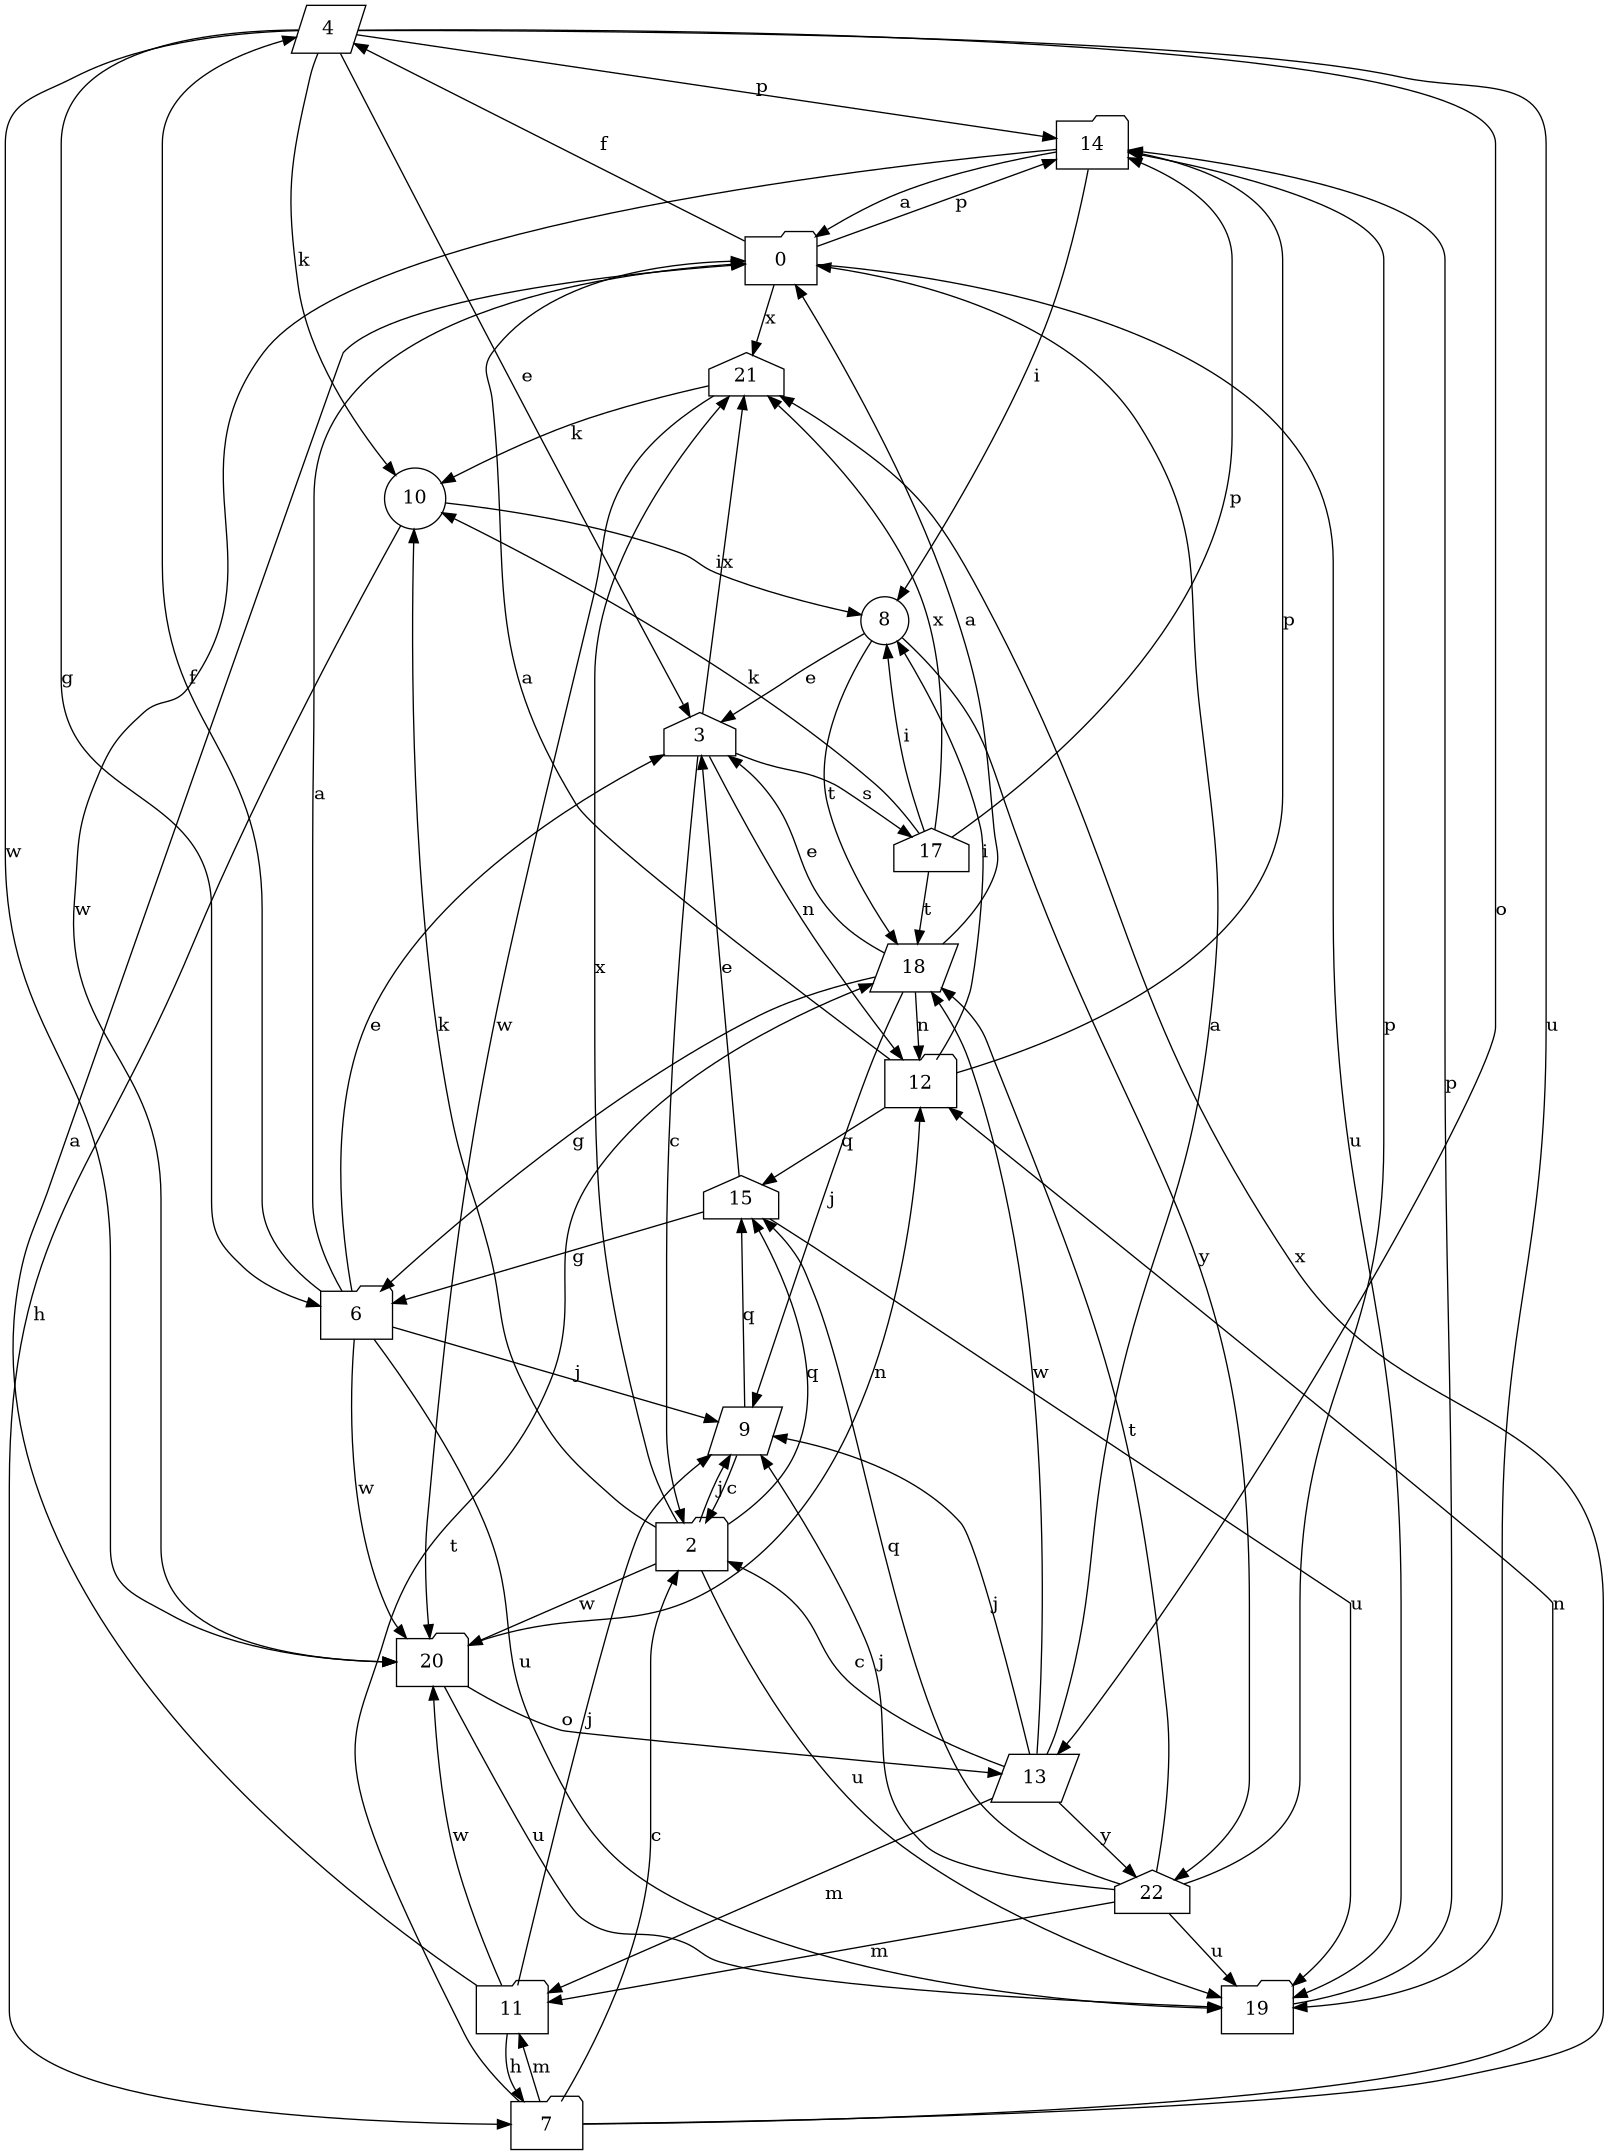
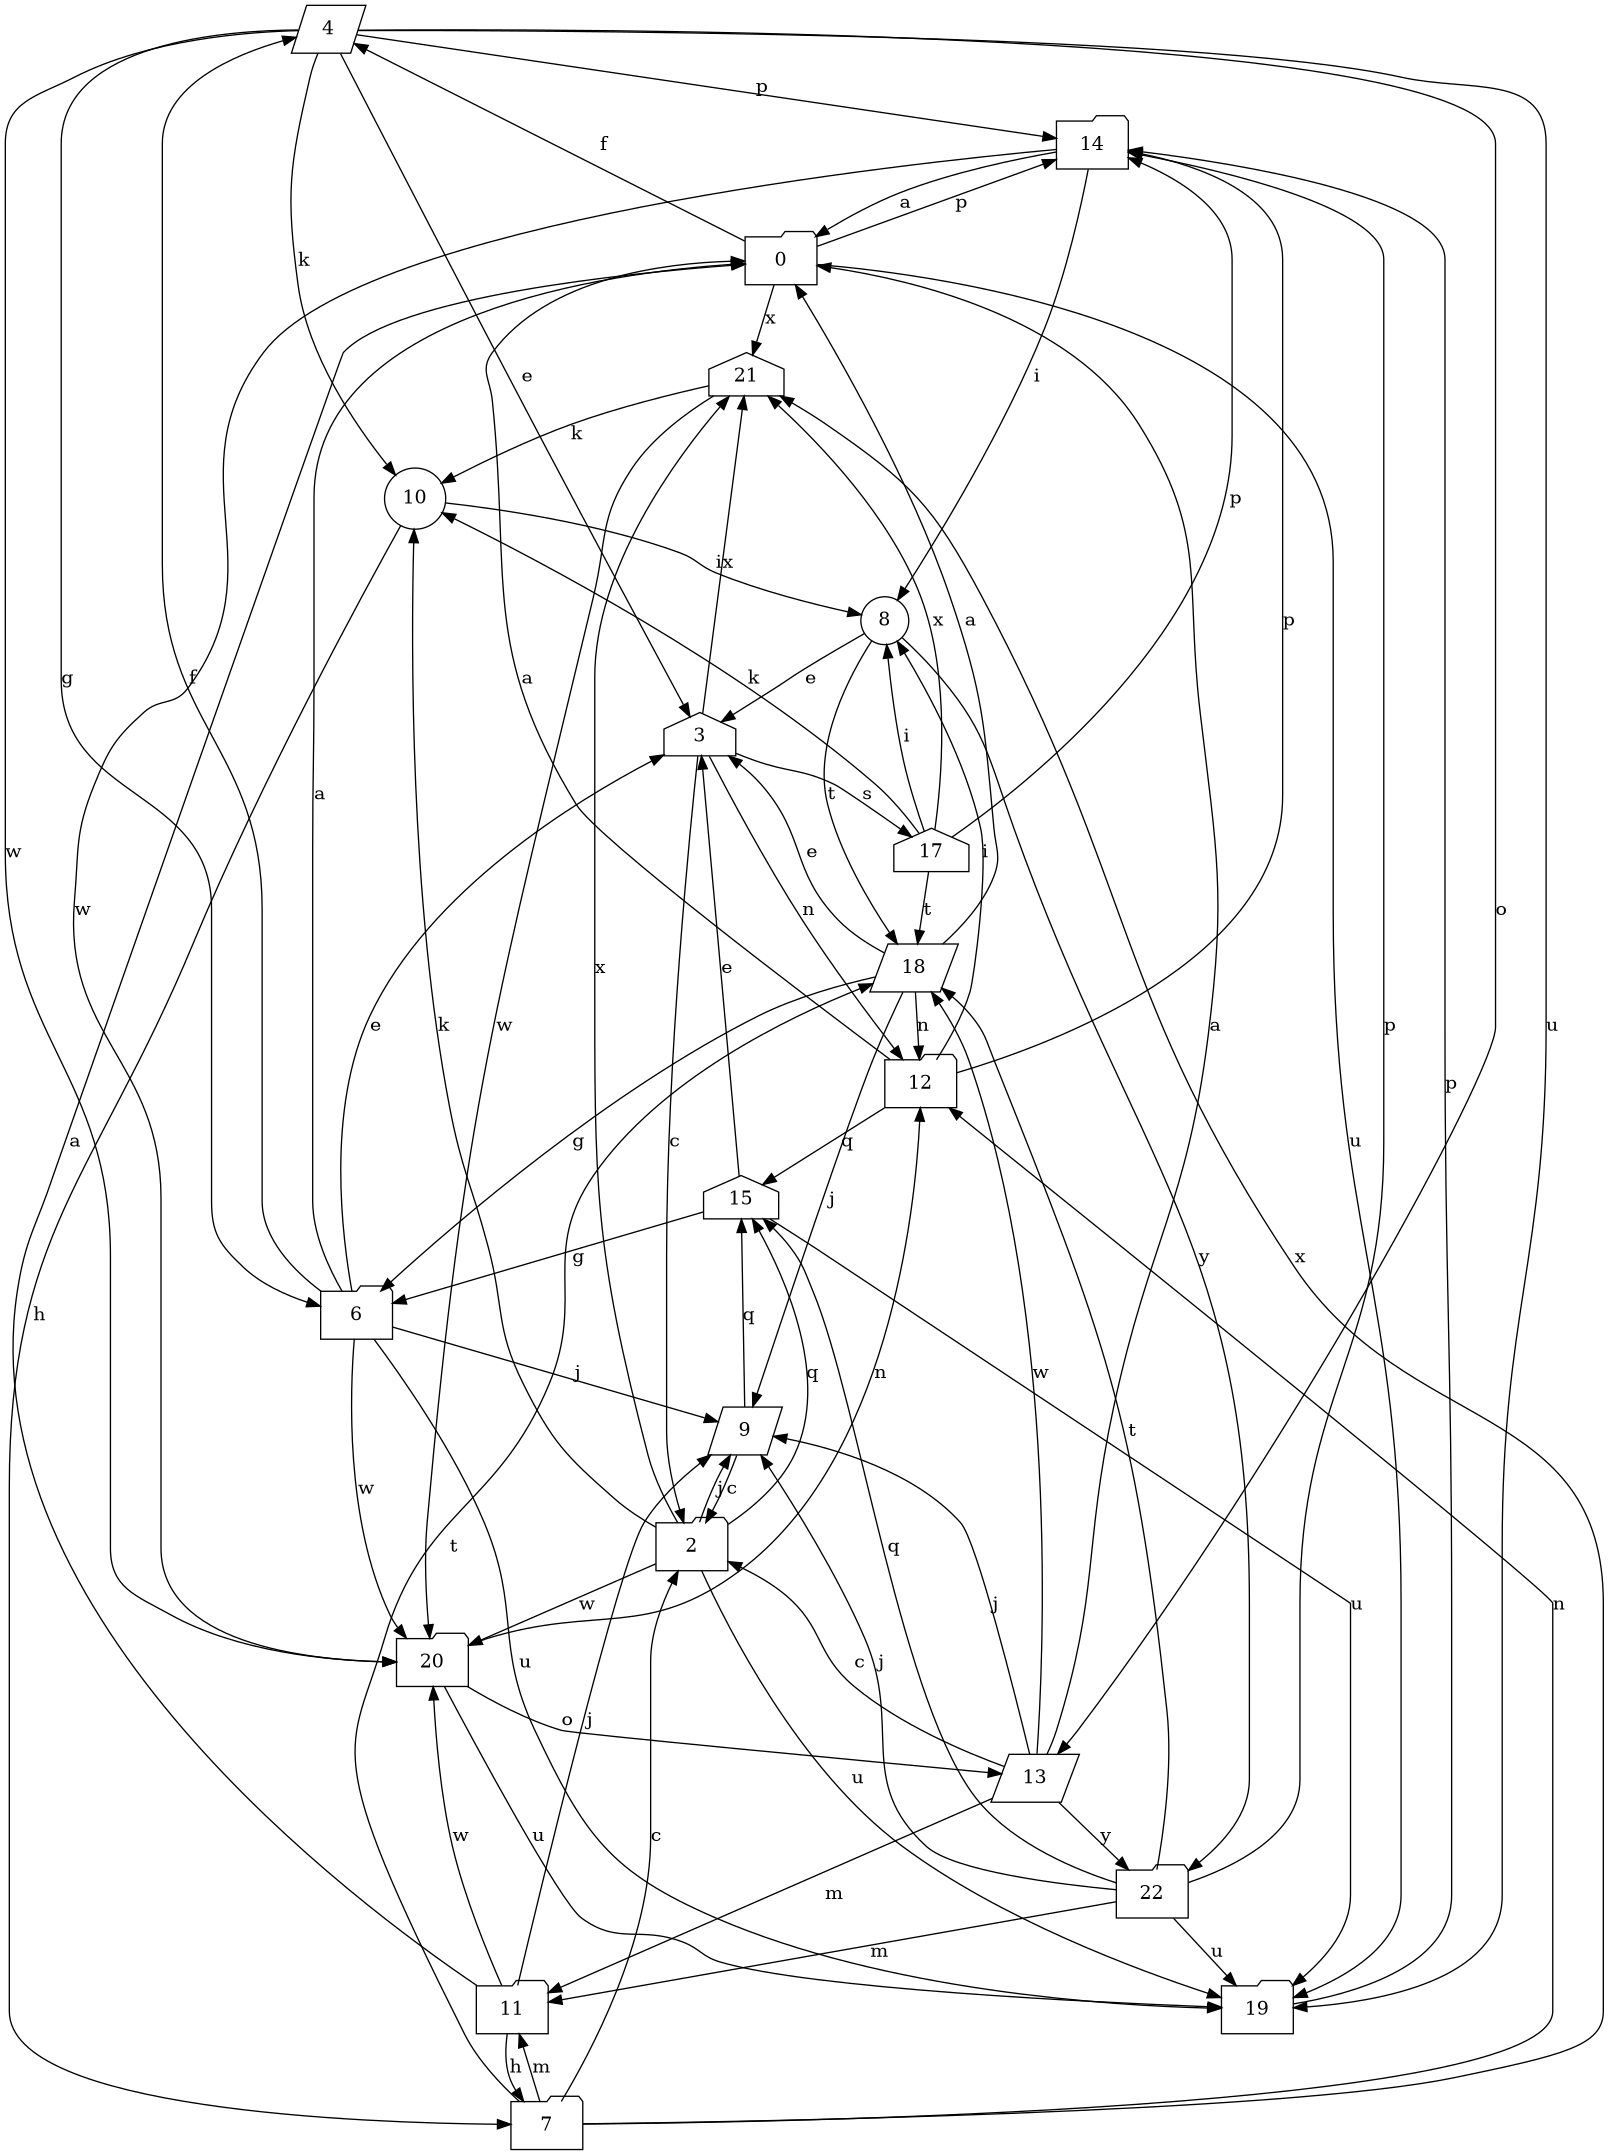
node "22": shape house -> folder
